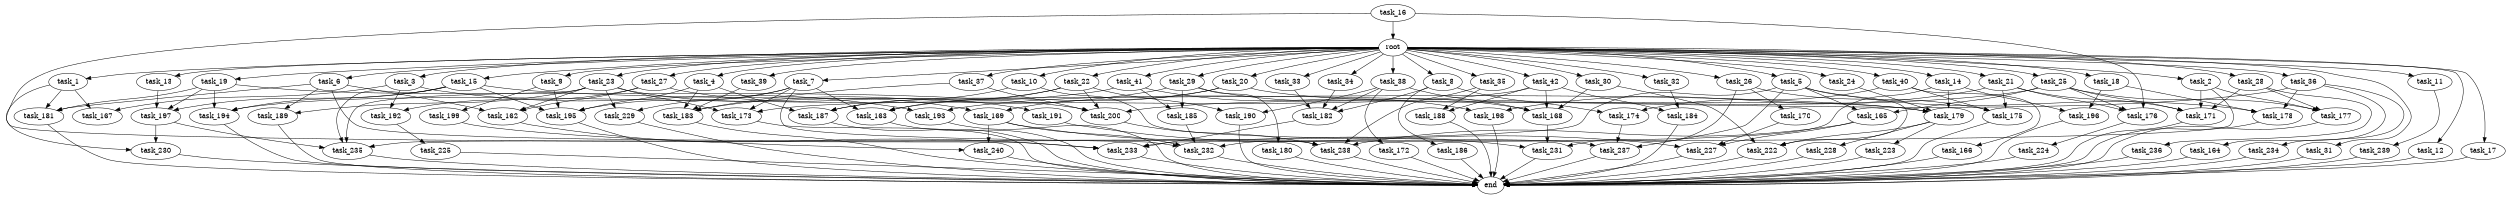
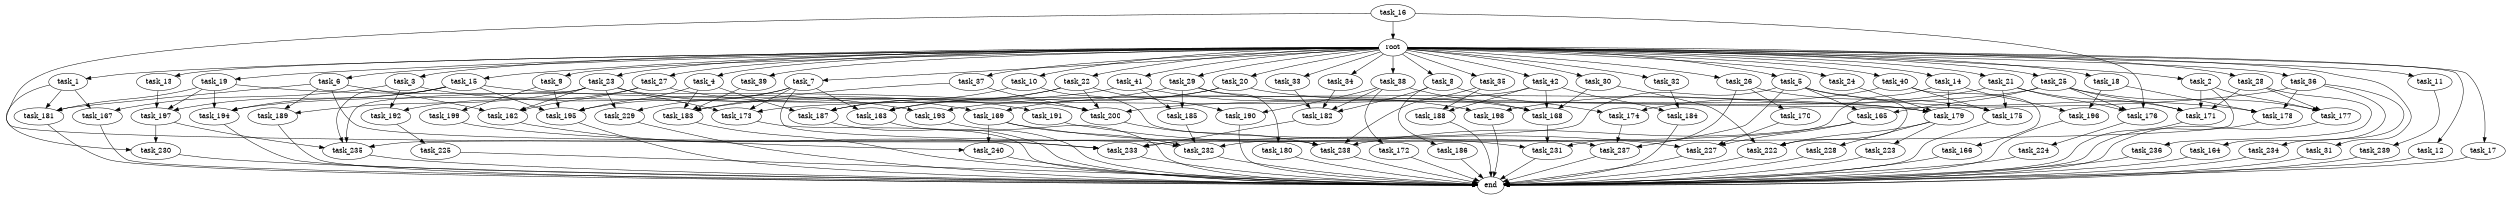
edge "task_167" -> "end": added
